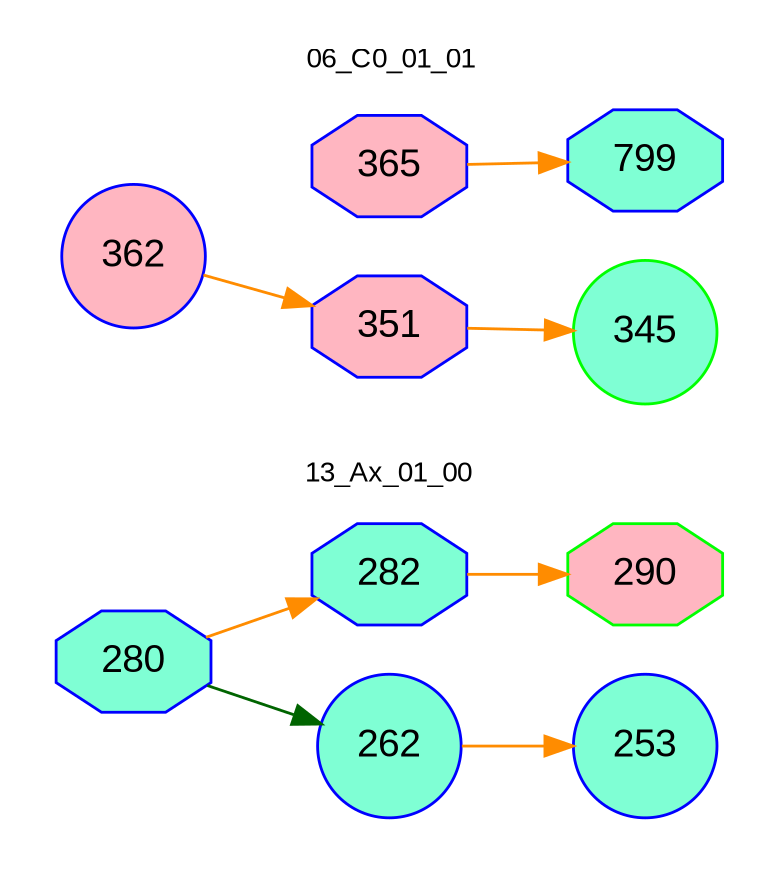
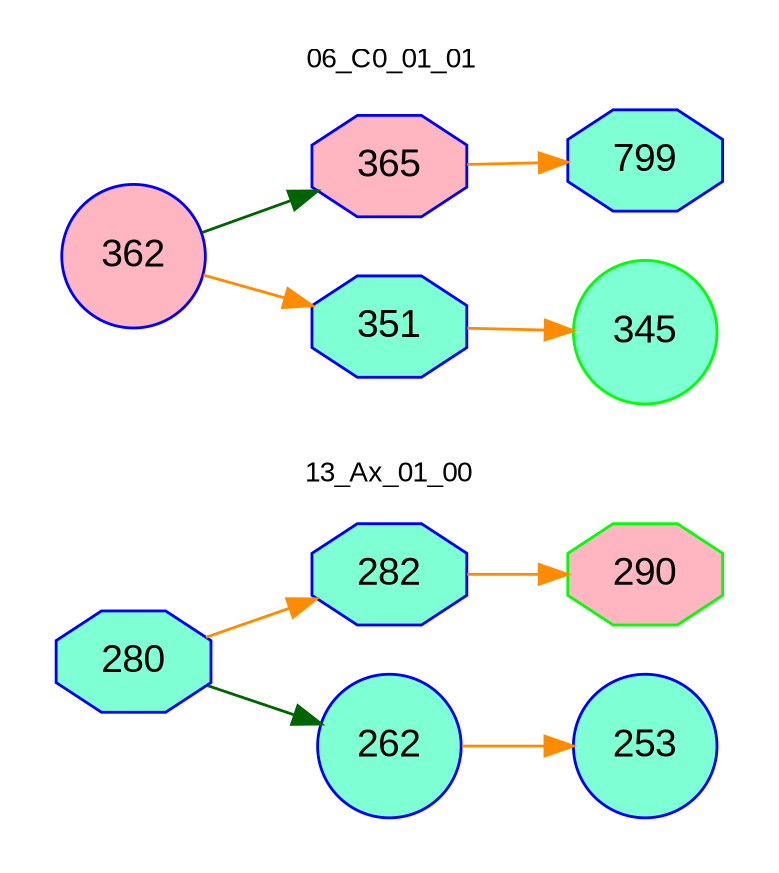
edge "362" -> "365": added
node "351": fillcolor lightpink -> aquamarine
